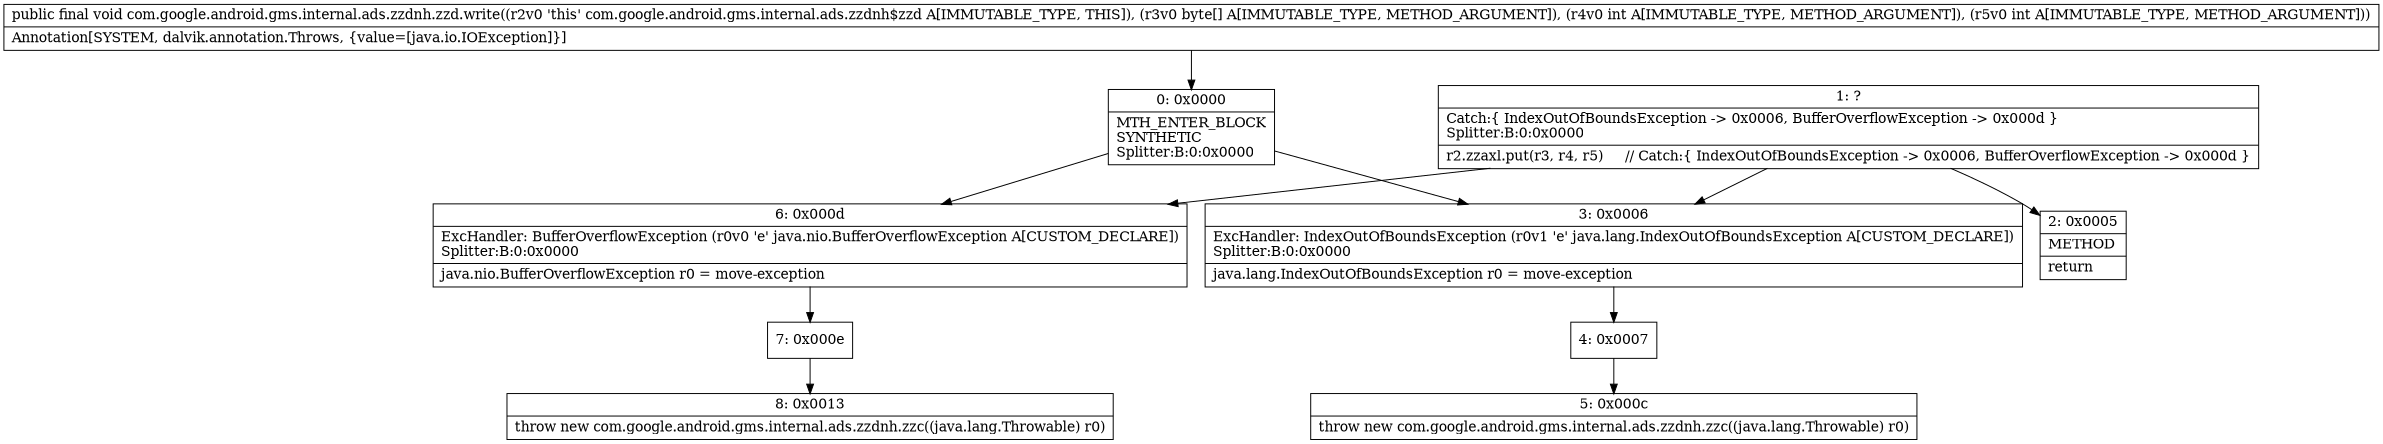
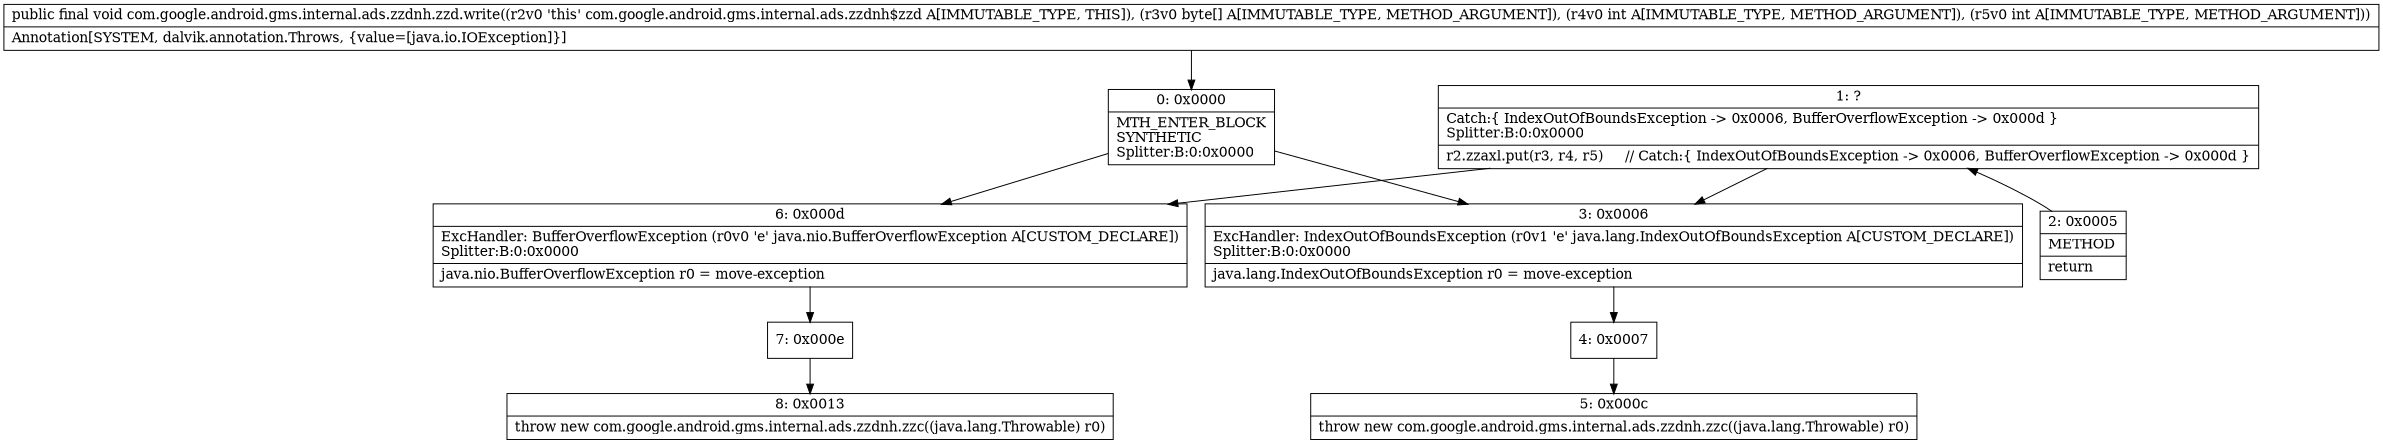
edge "1: ?" -> "2: 0x0005": reversed
